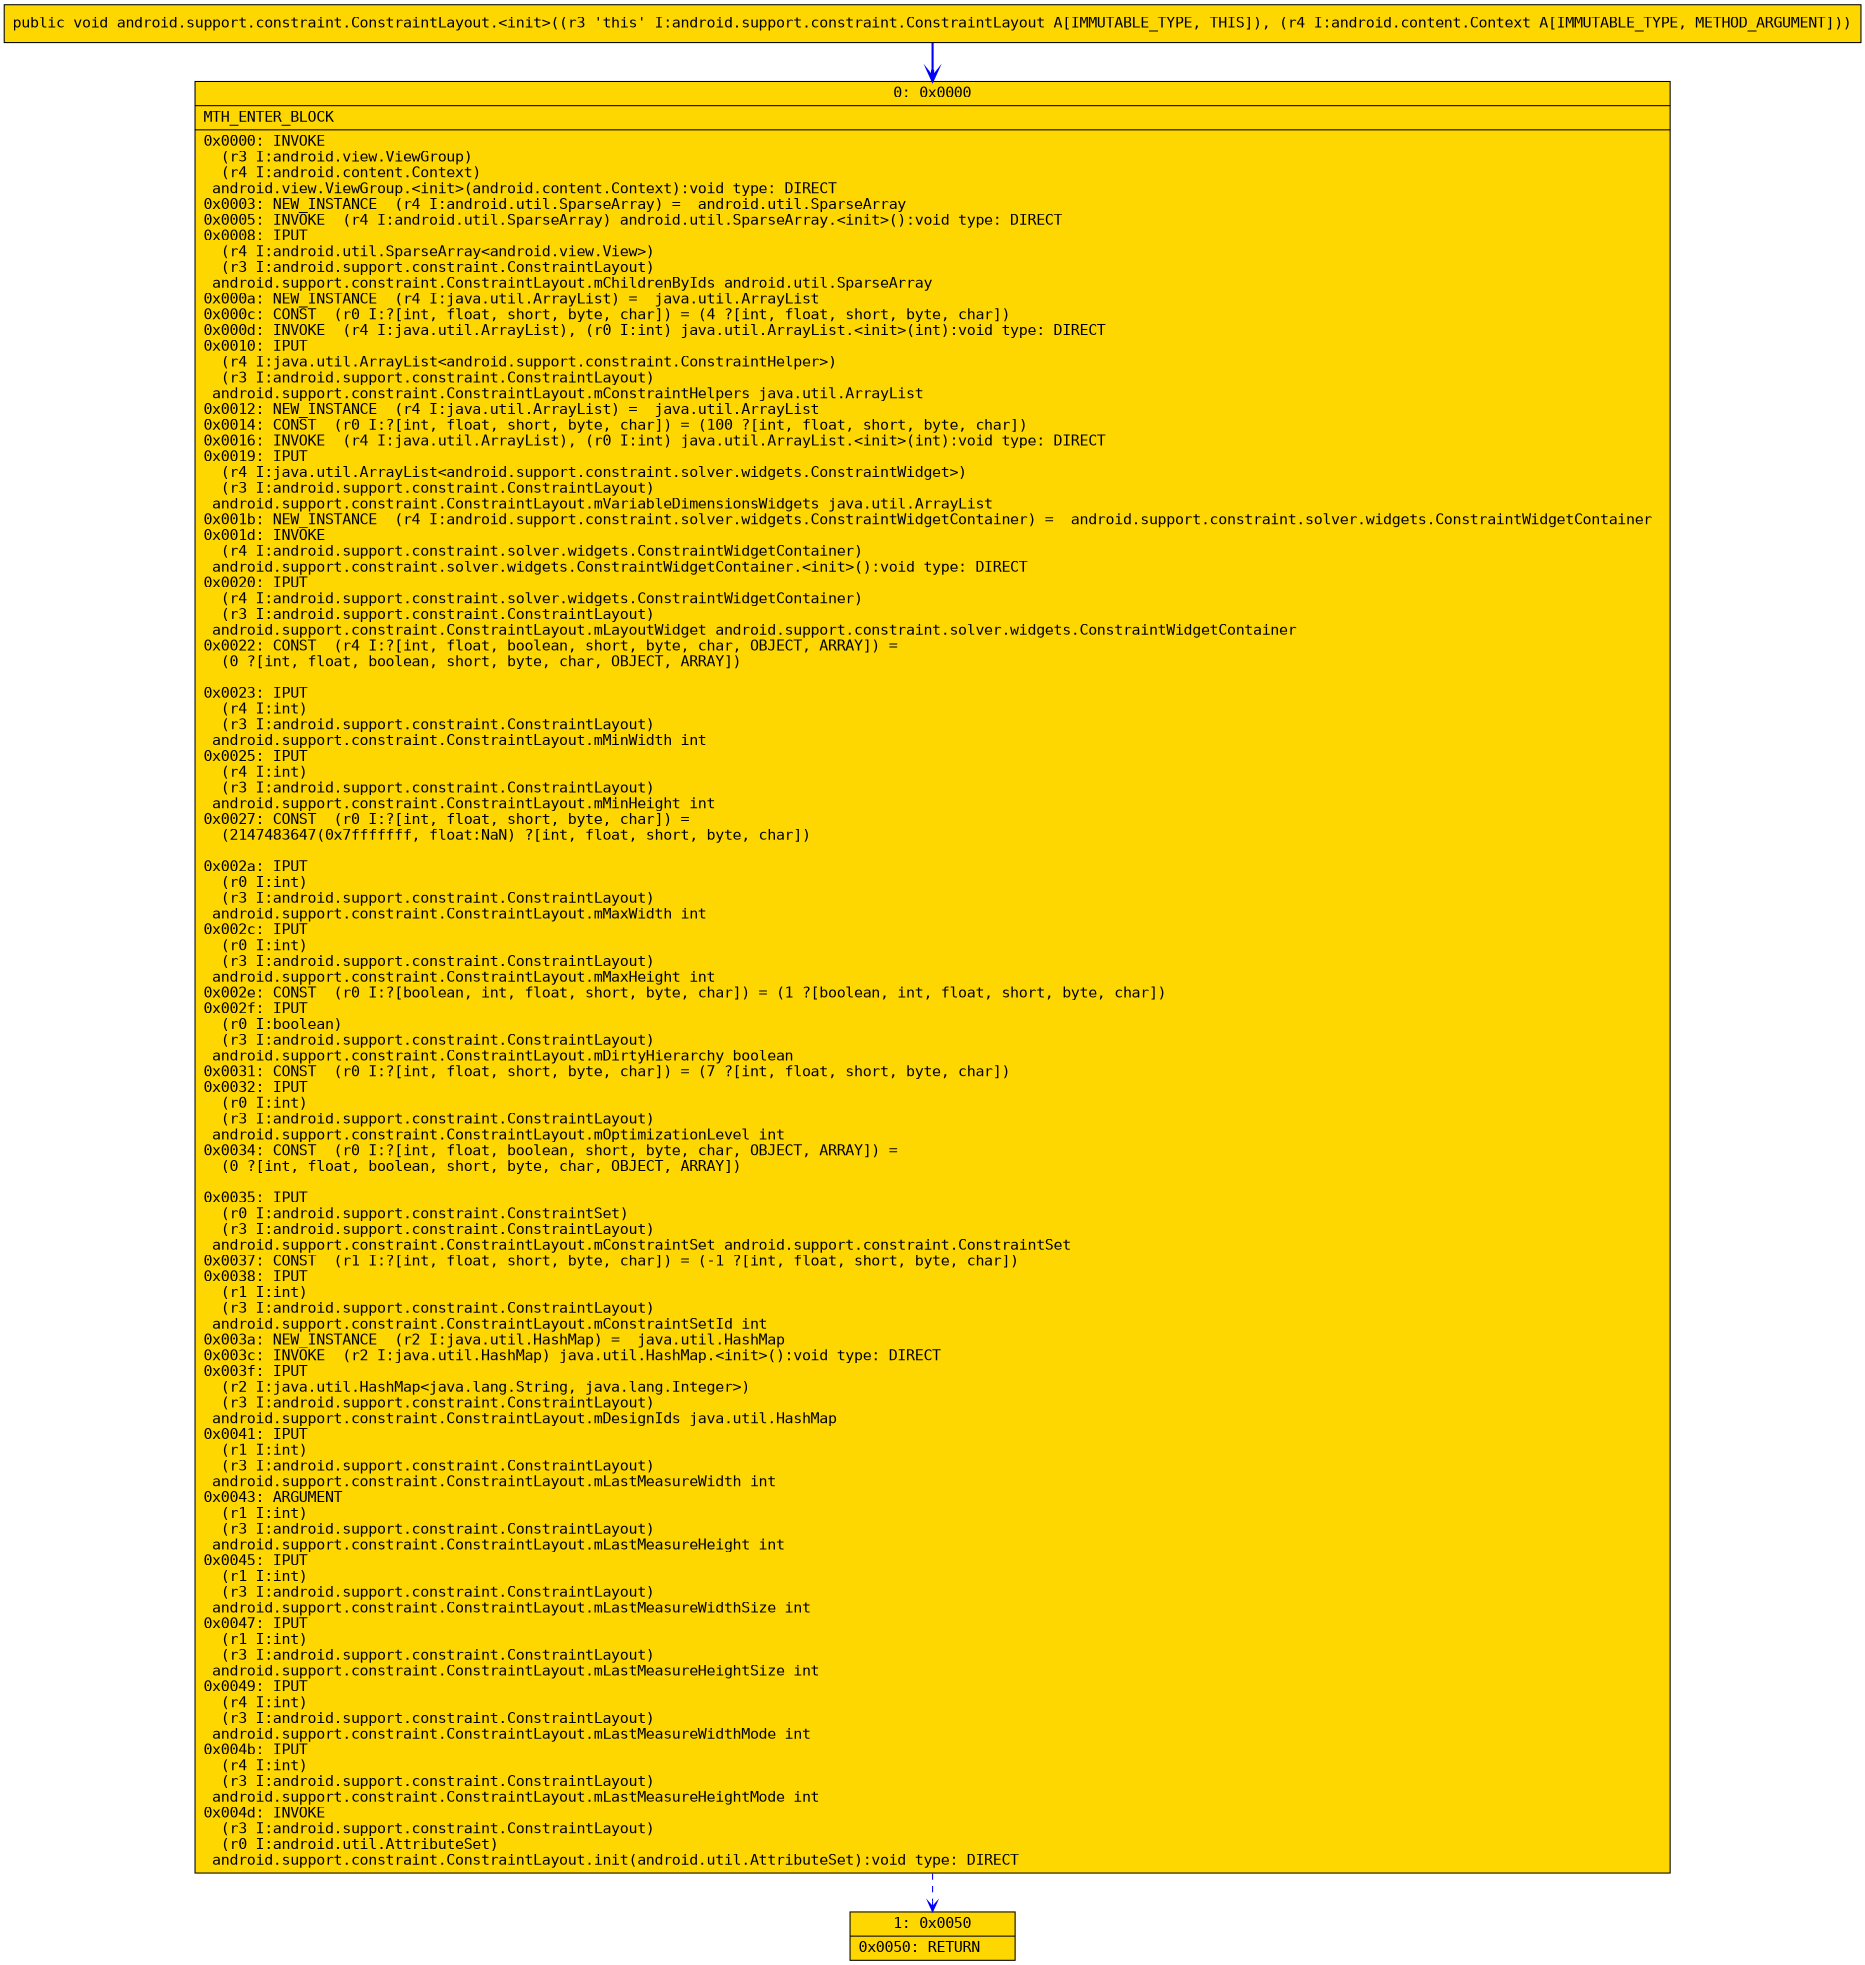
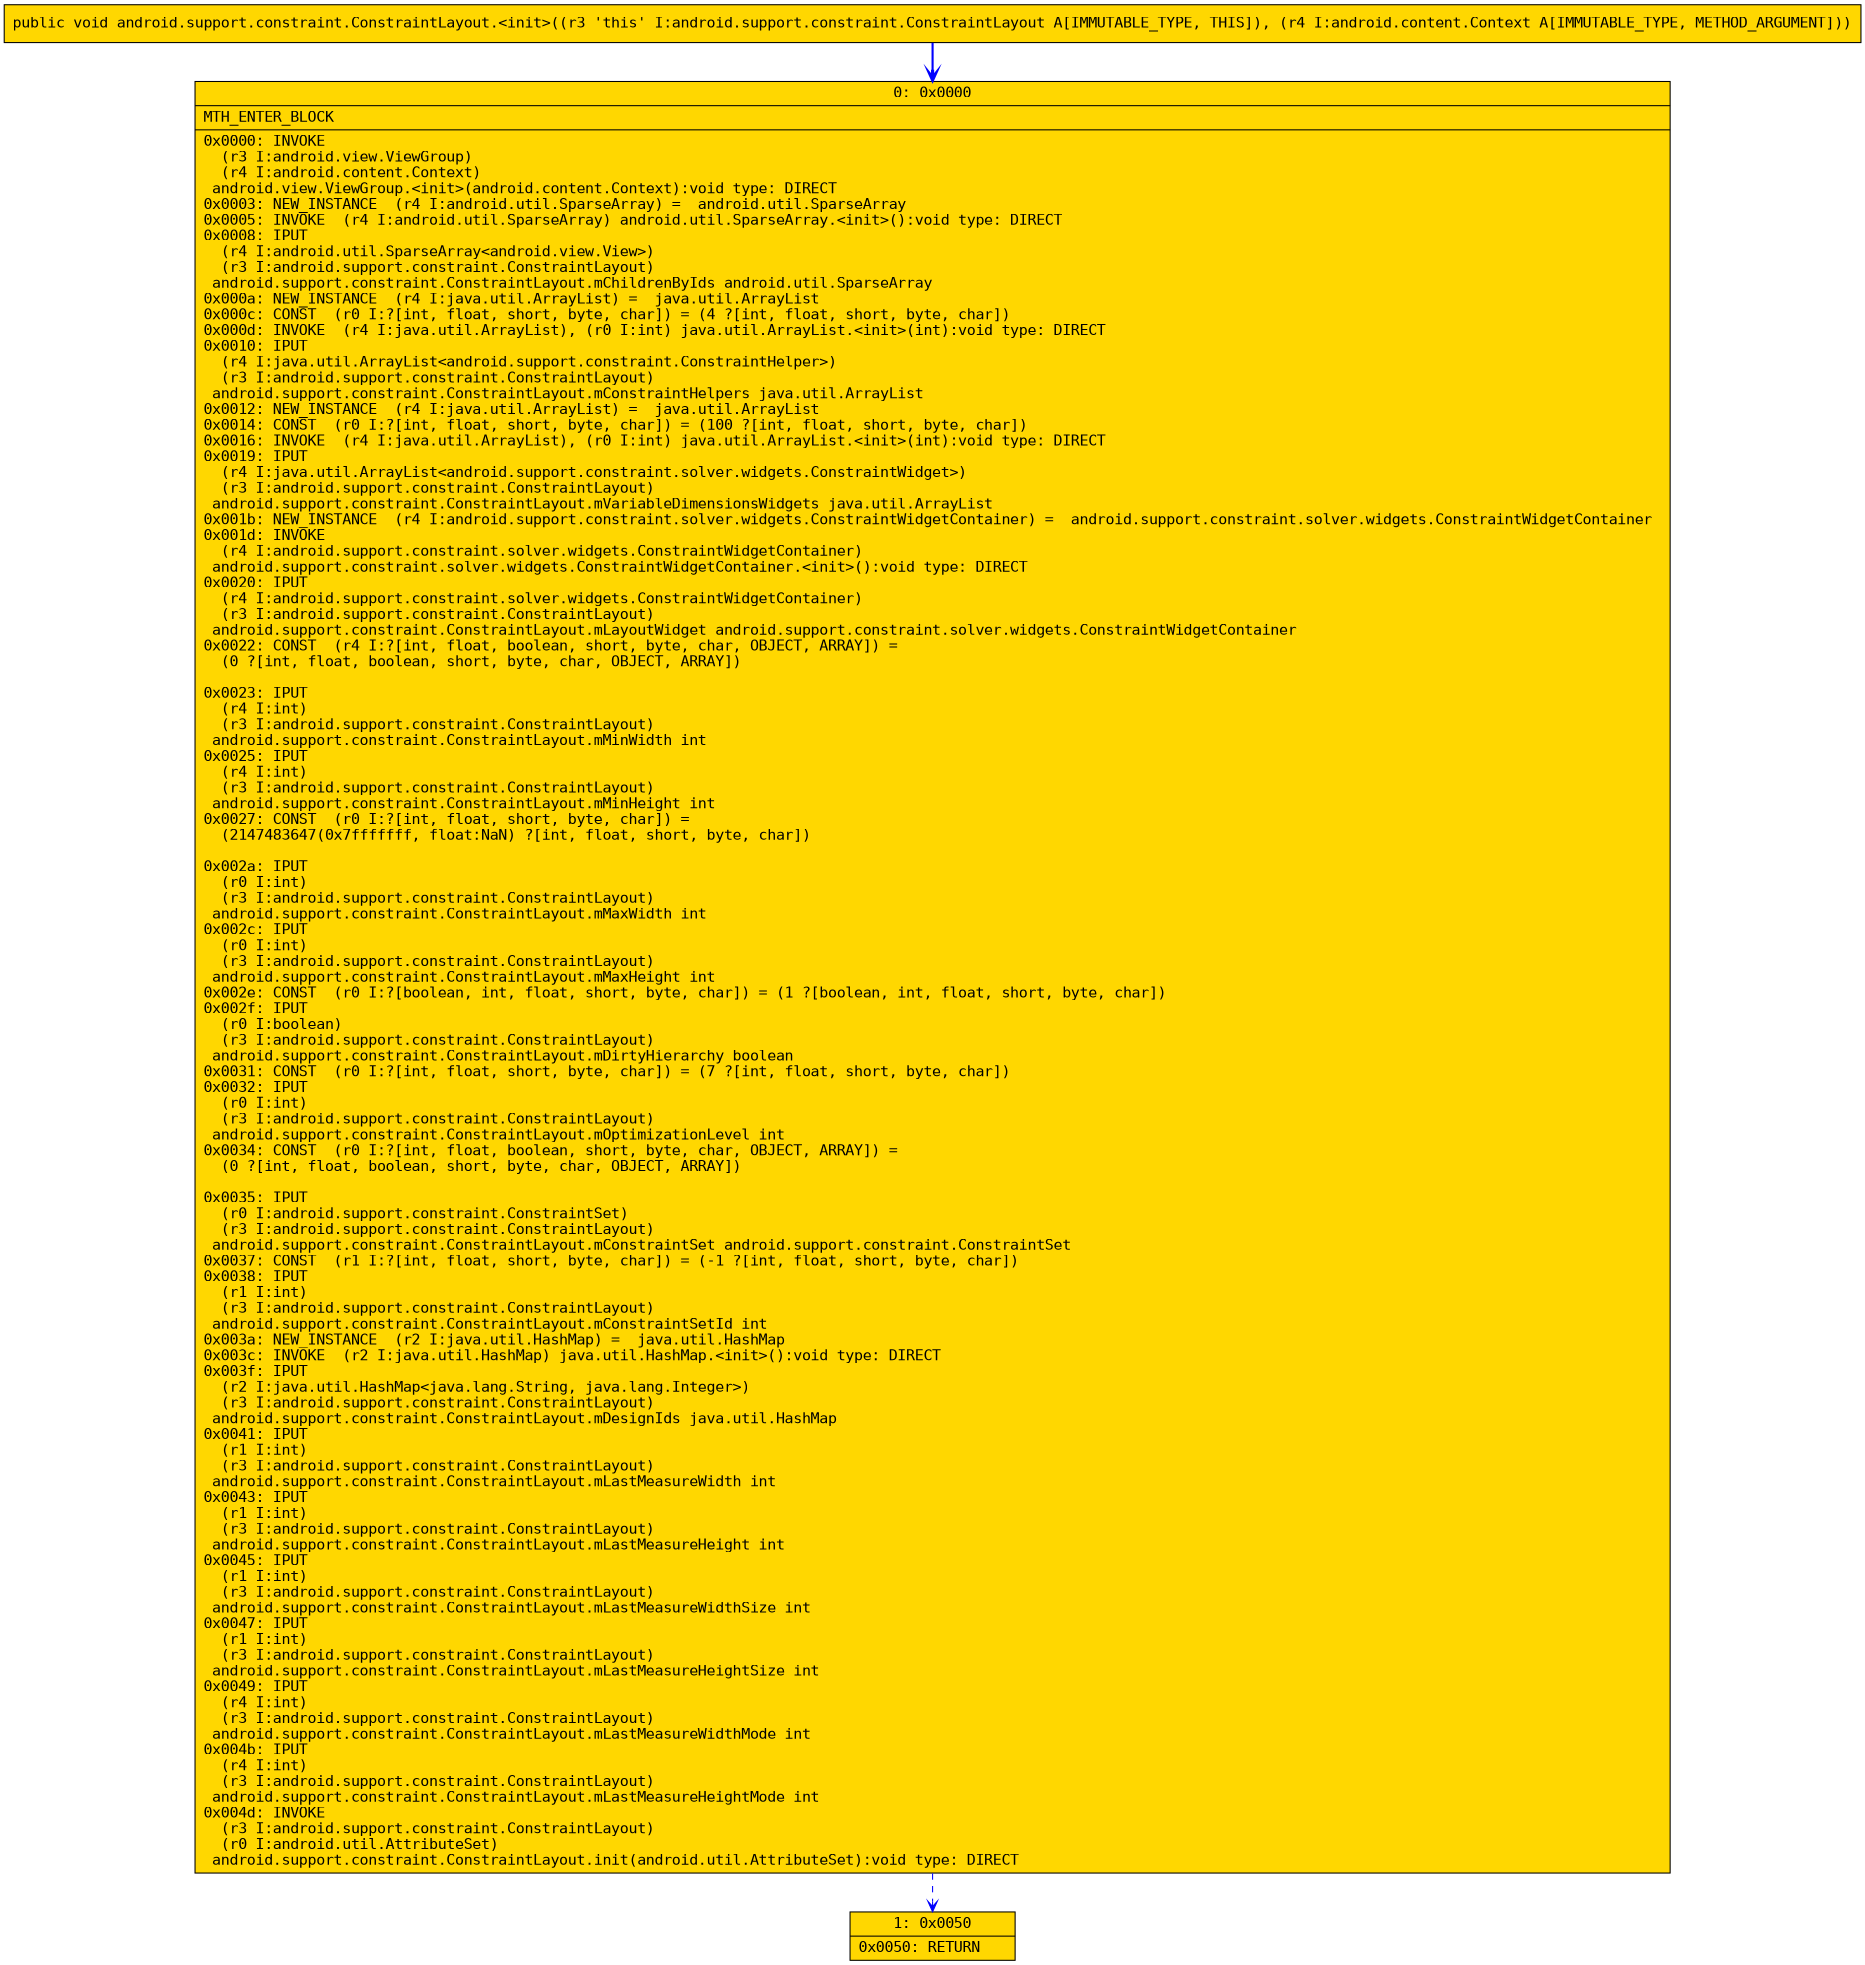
node "0: 0x0000": text "0x0043: ARGUMENT" -> "0x0043: IPUT"
